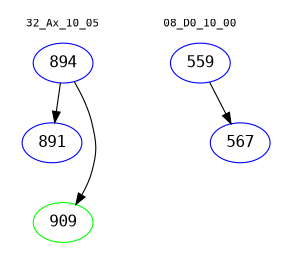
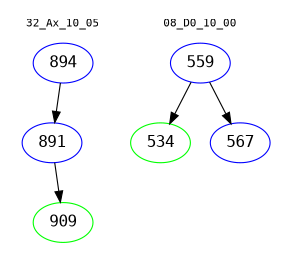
edge "894" -> "909": now "891" -> "909"
node "534": added
